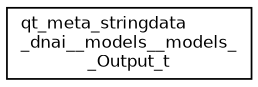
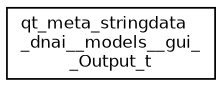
node "qt_meta_stringdata _dnai__models__models_ _Output_t": label "qt_meta_stringdata _dnai__models__models_ _Output_t" -> "qt_meta_stringdata _dnai__models__gui_ _Output_t"
